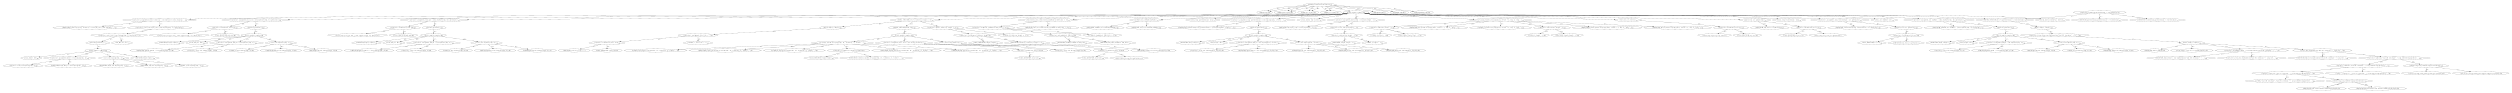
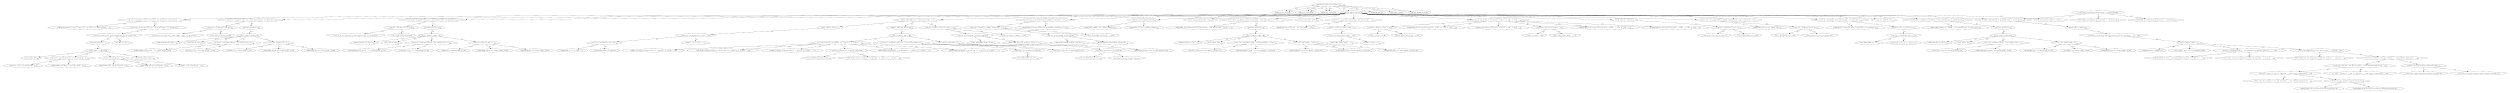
node "(PARAM,this)": removed
